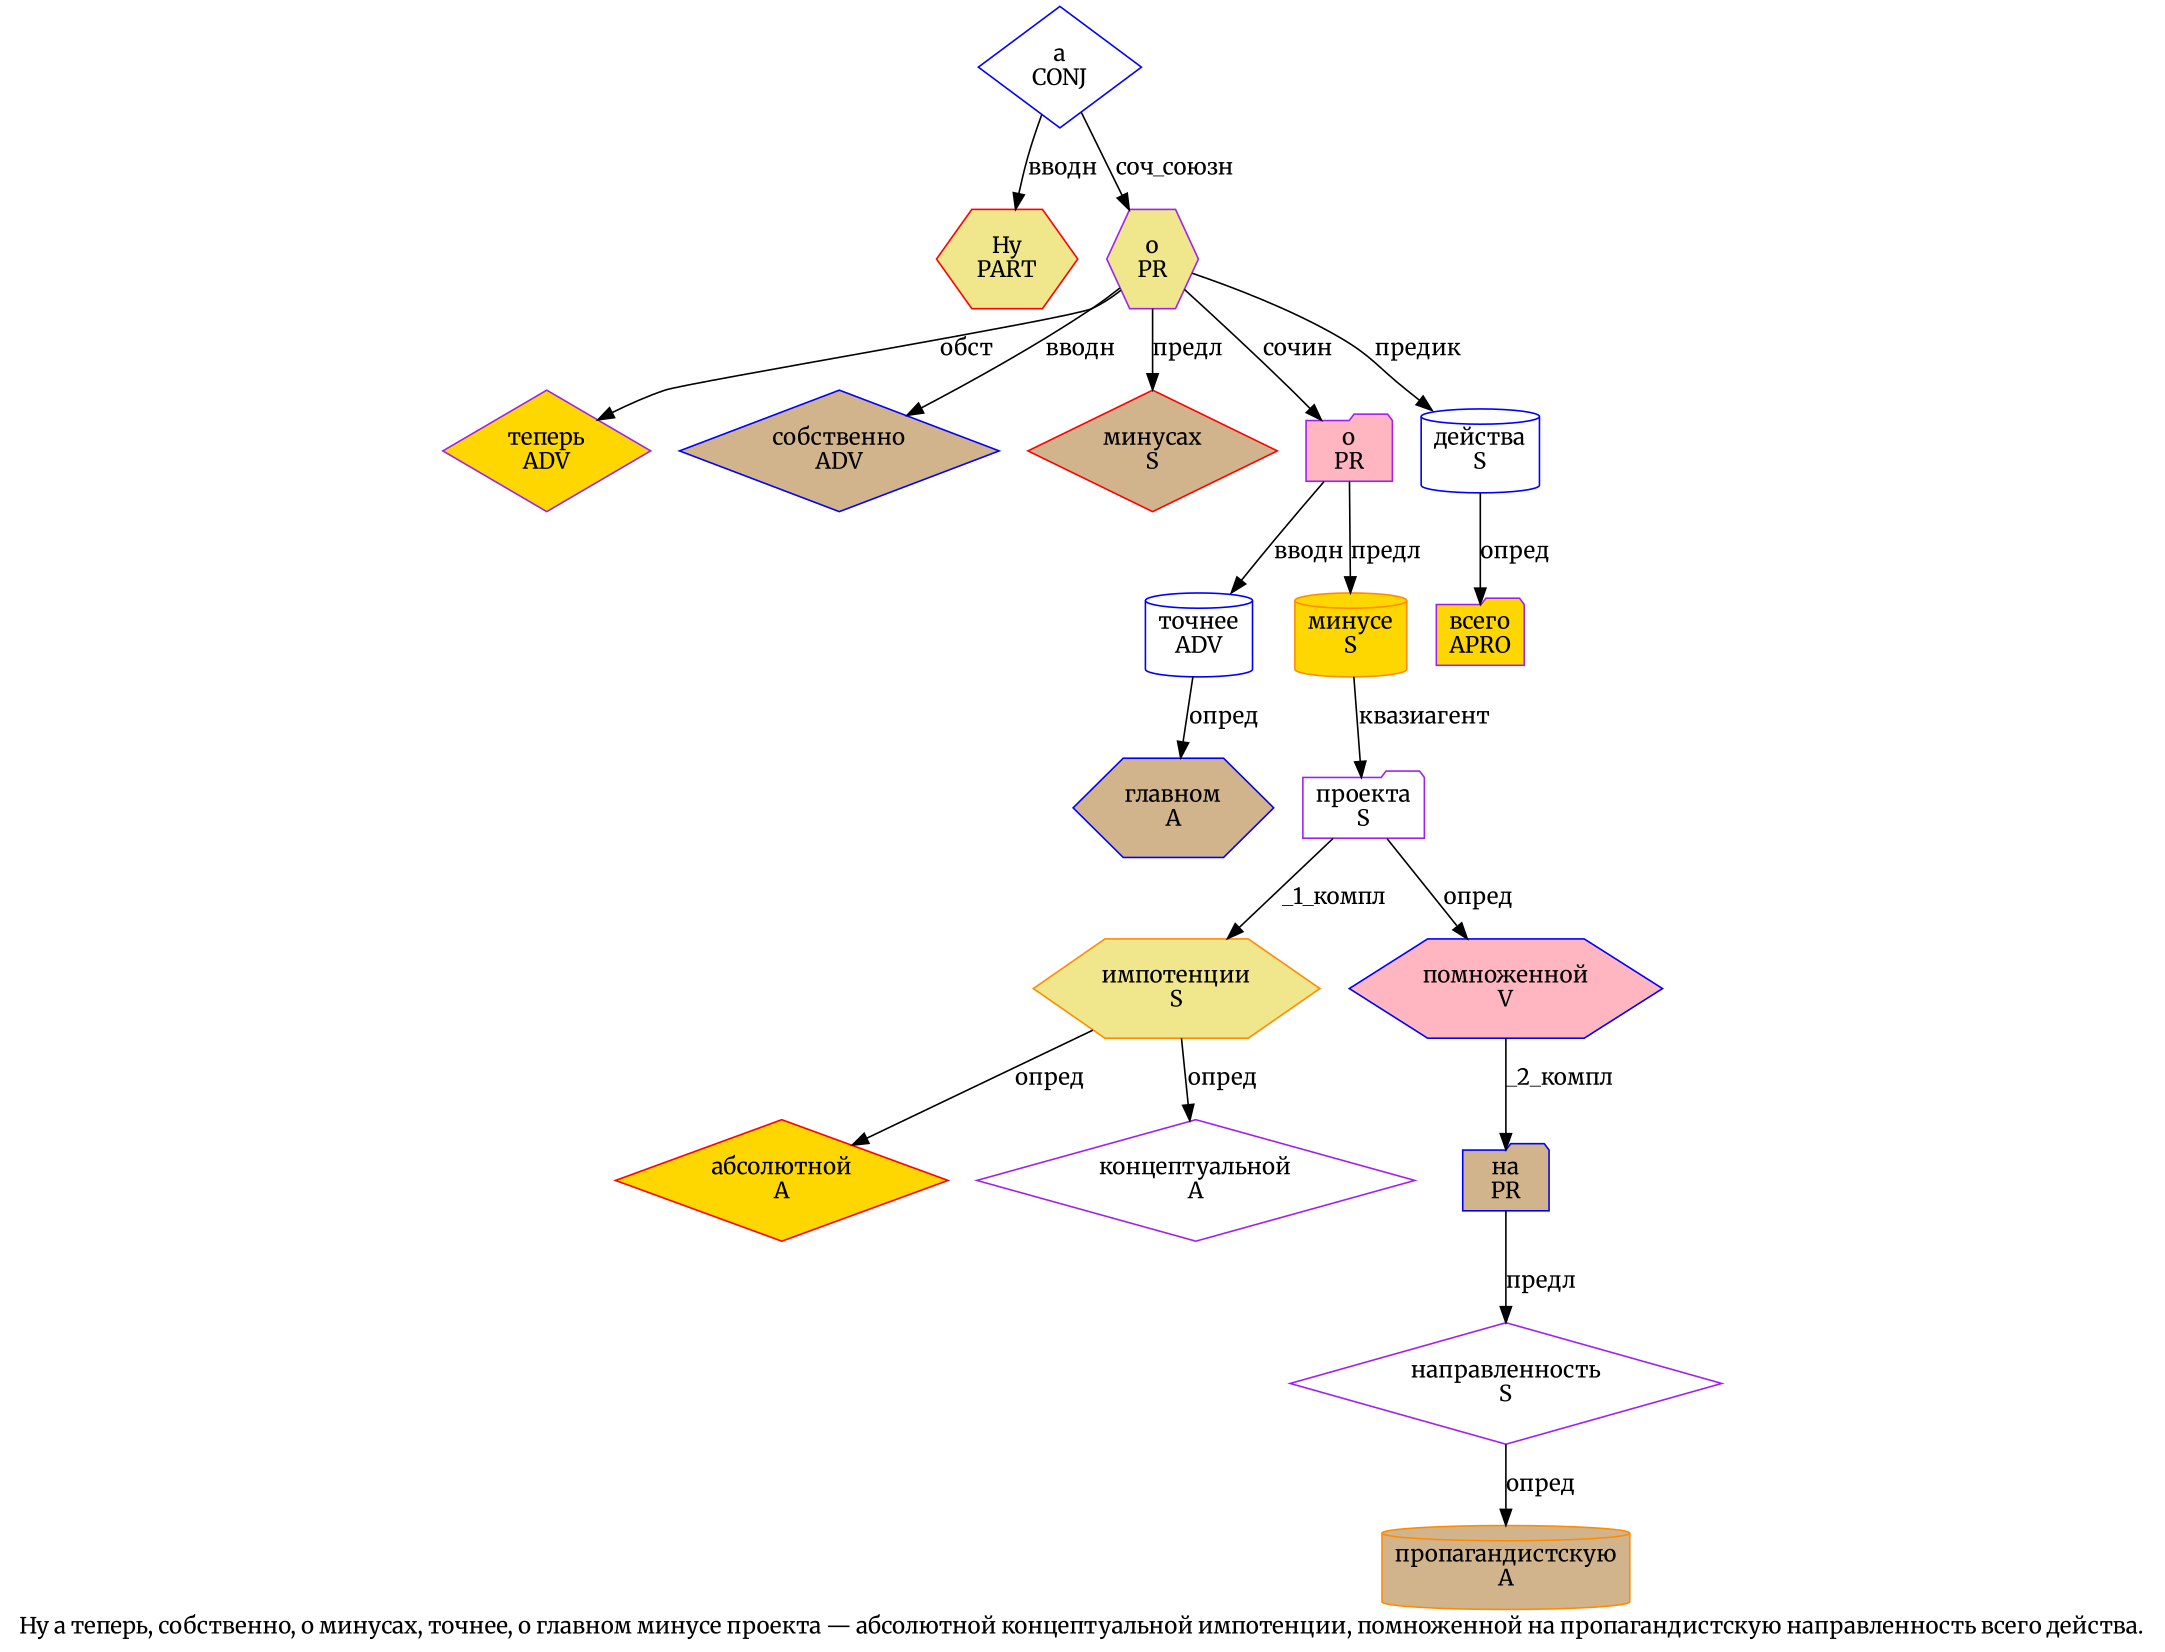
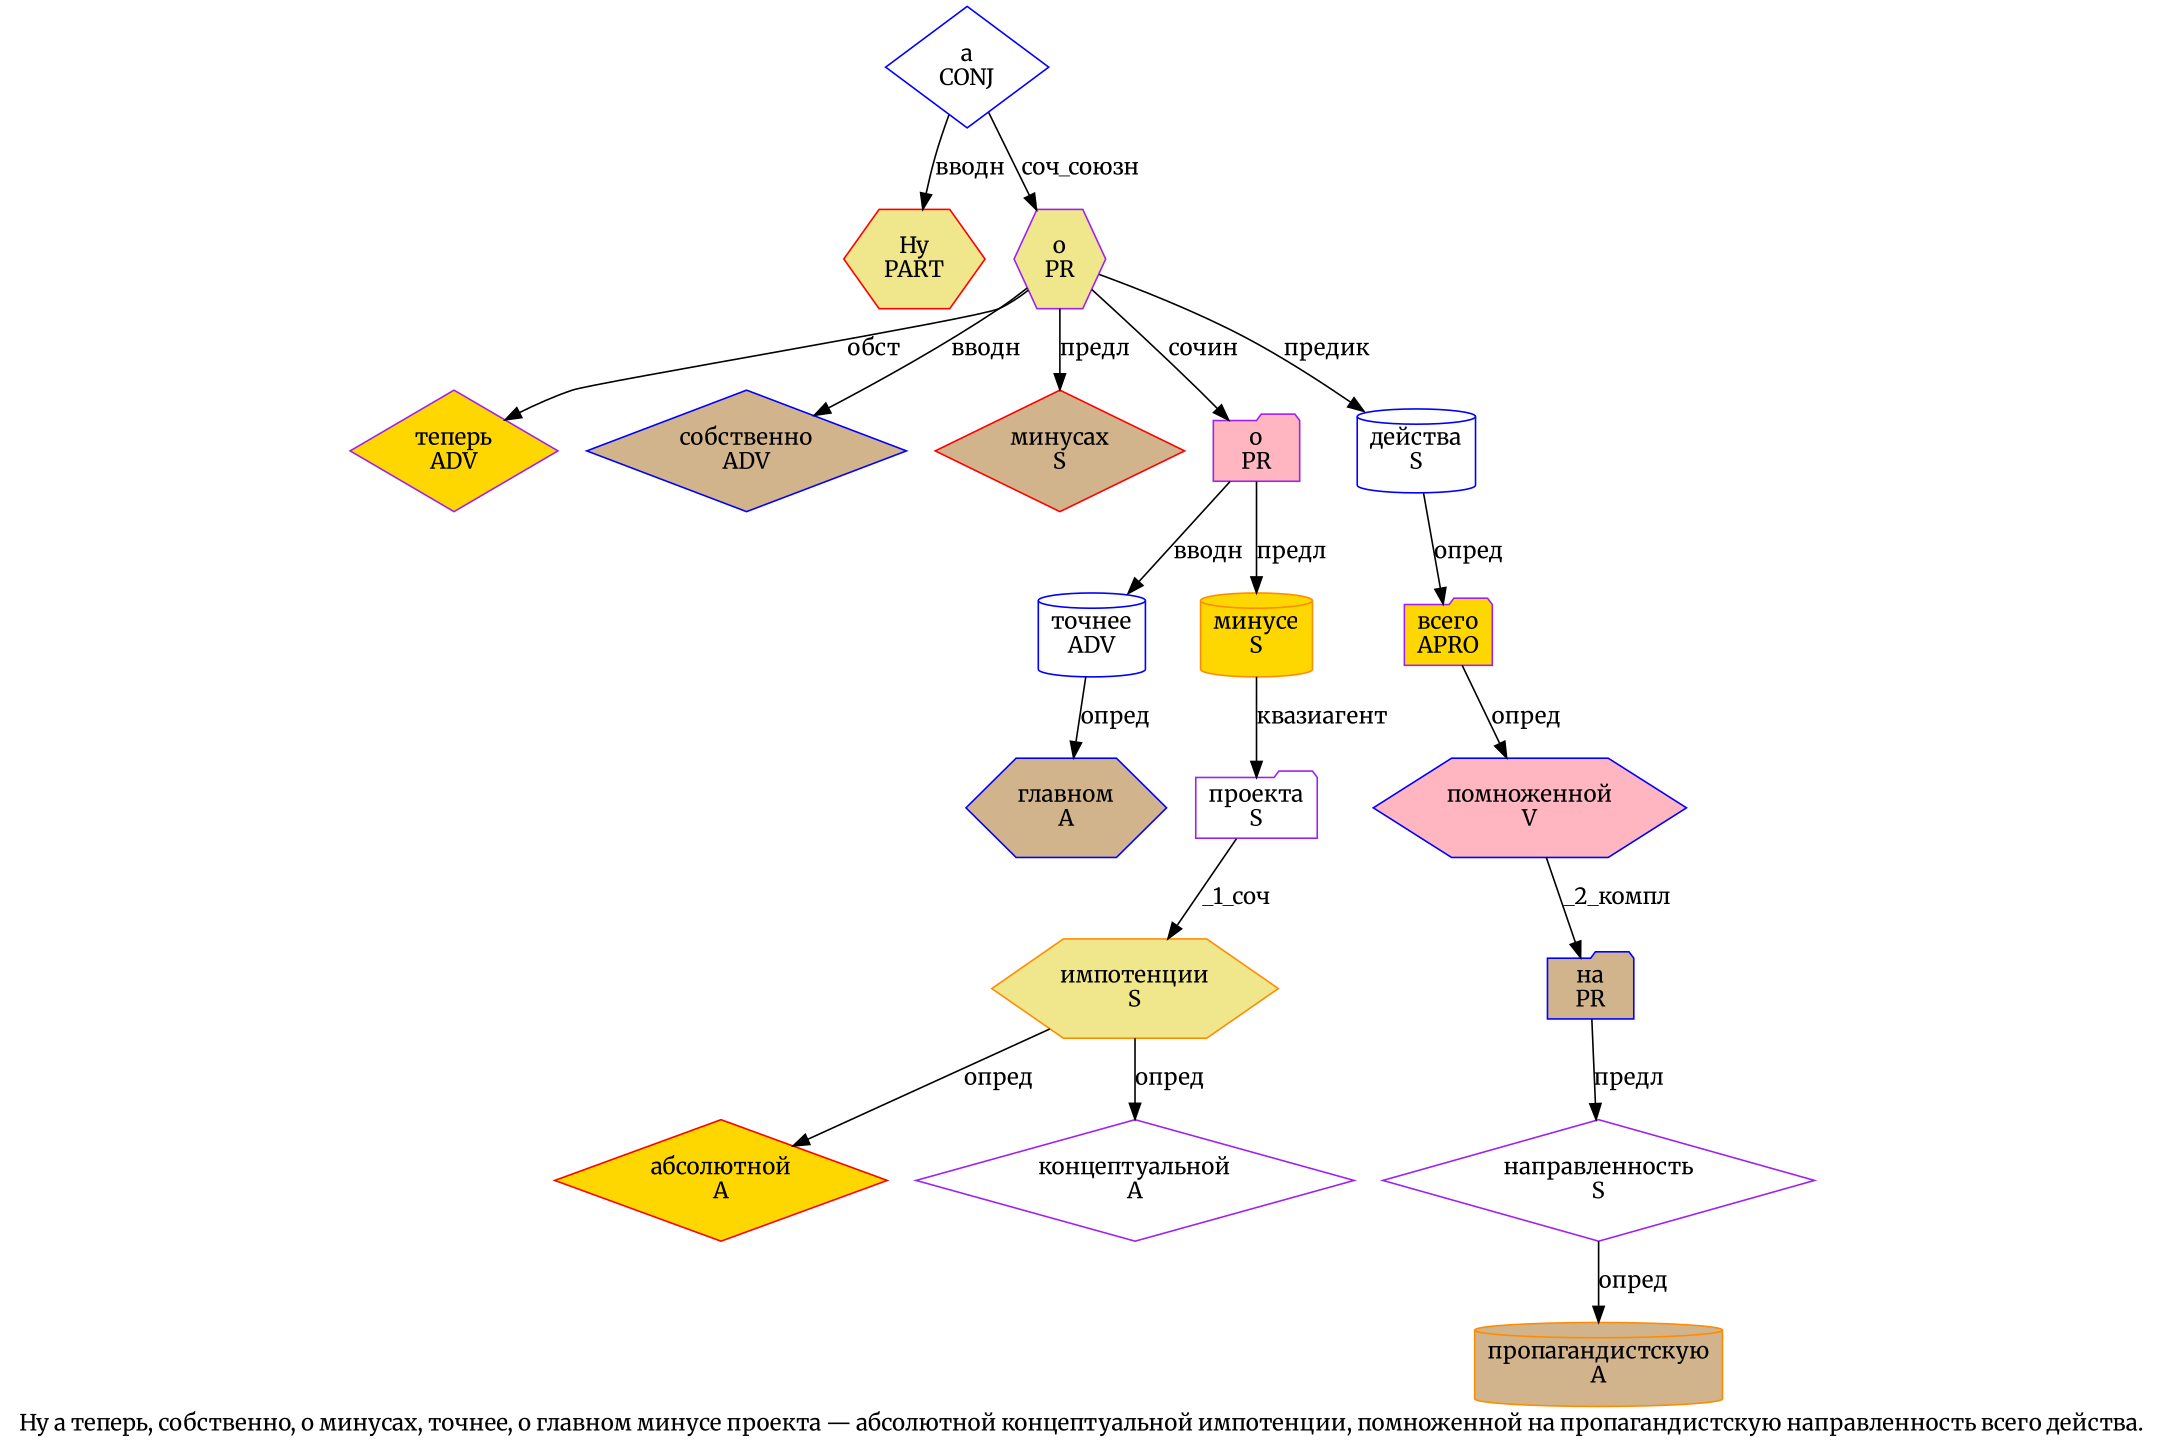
edge "проекта S" -> "помноженной V": now "всего APRO" -> "помноженной V"
edge "проекта S" -> "импотенции S": label "_1_компл" -> "_1_соч"
